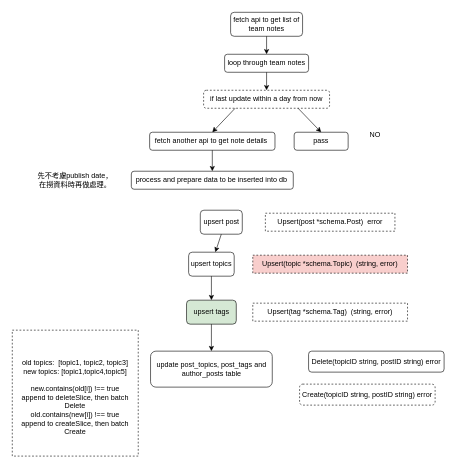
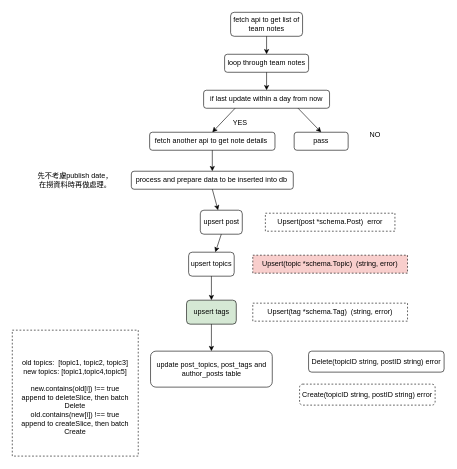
node "if last update within a day from now": style dashed -> solid
node "YES": added
edge "process and prepare data to be inserted into db" -> "upsert post": added
